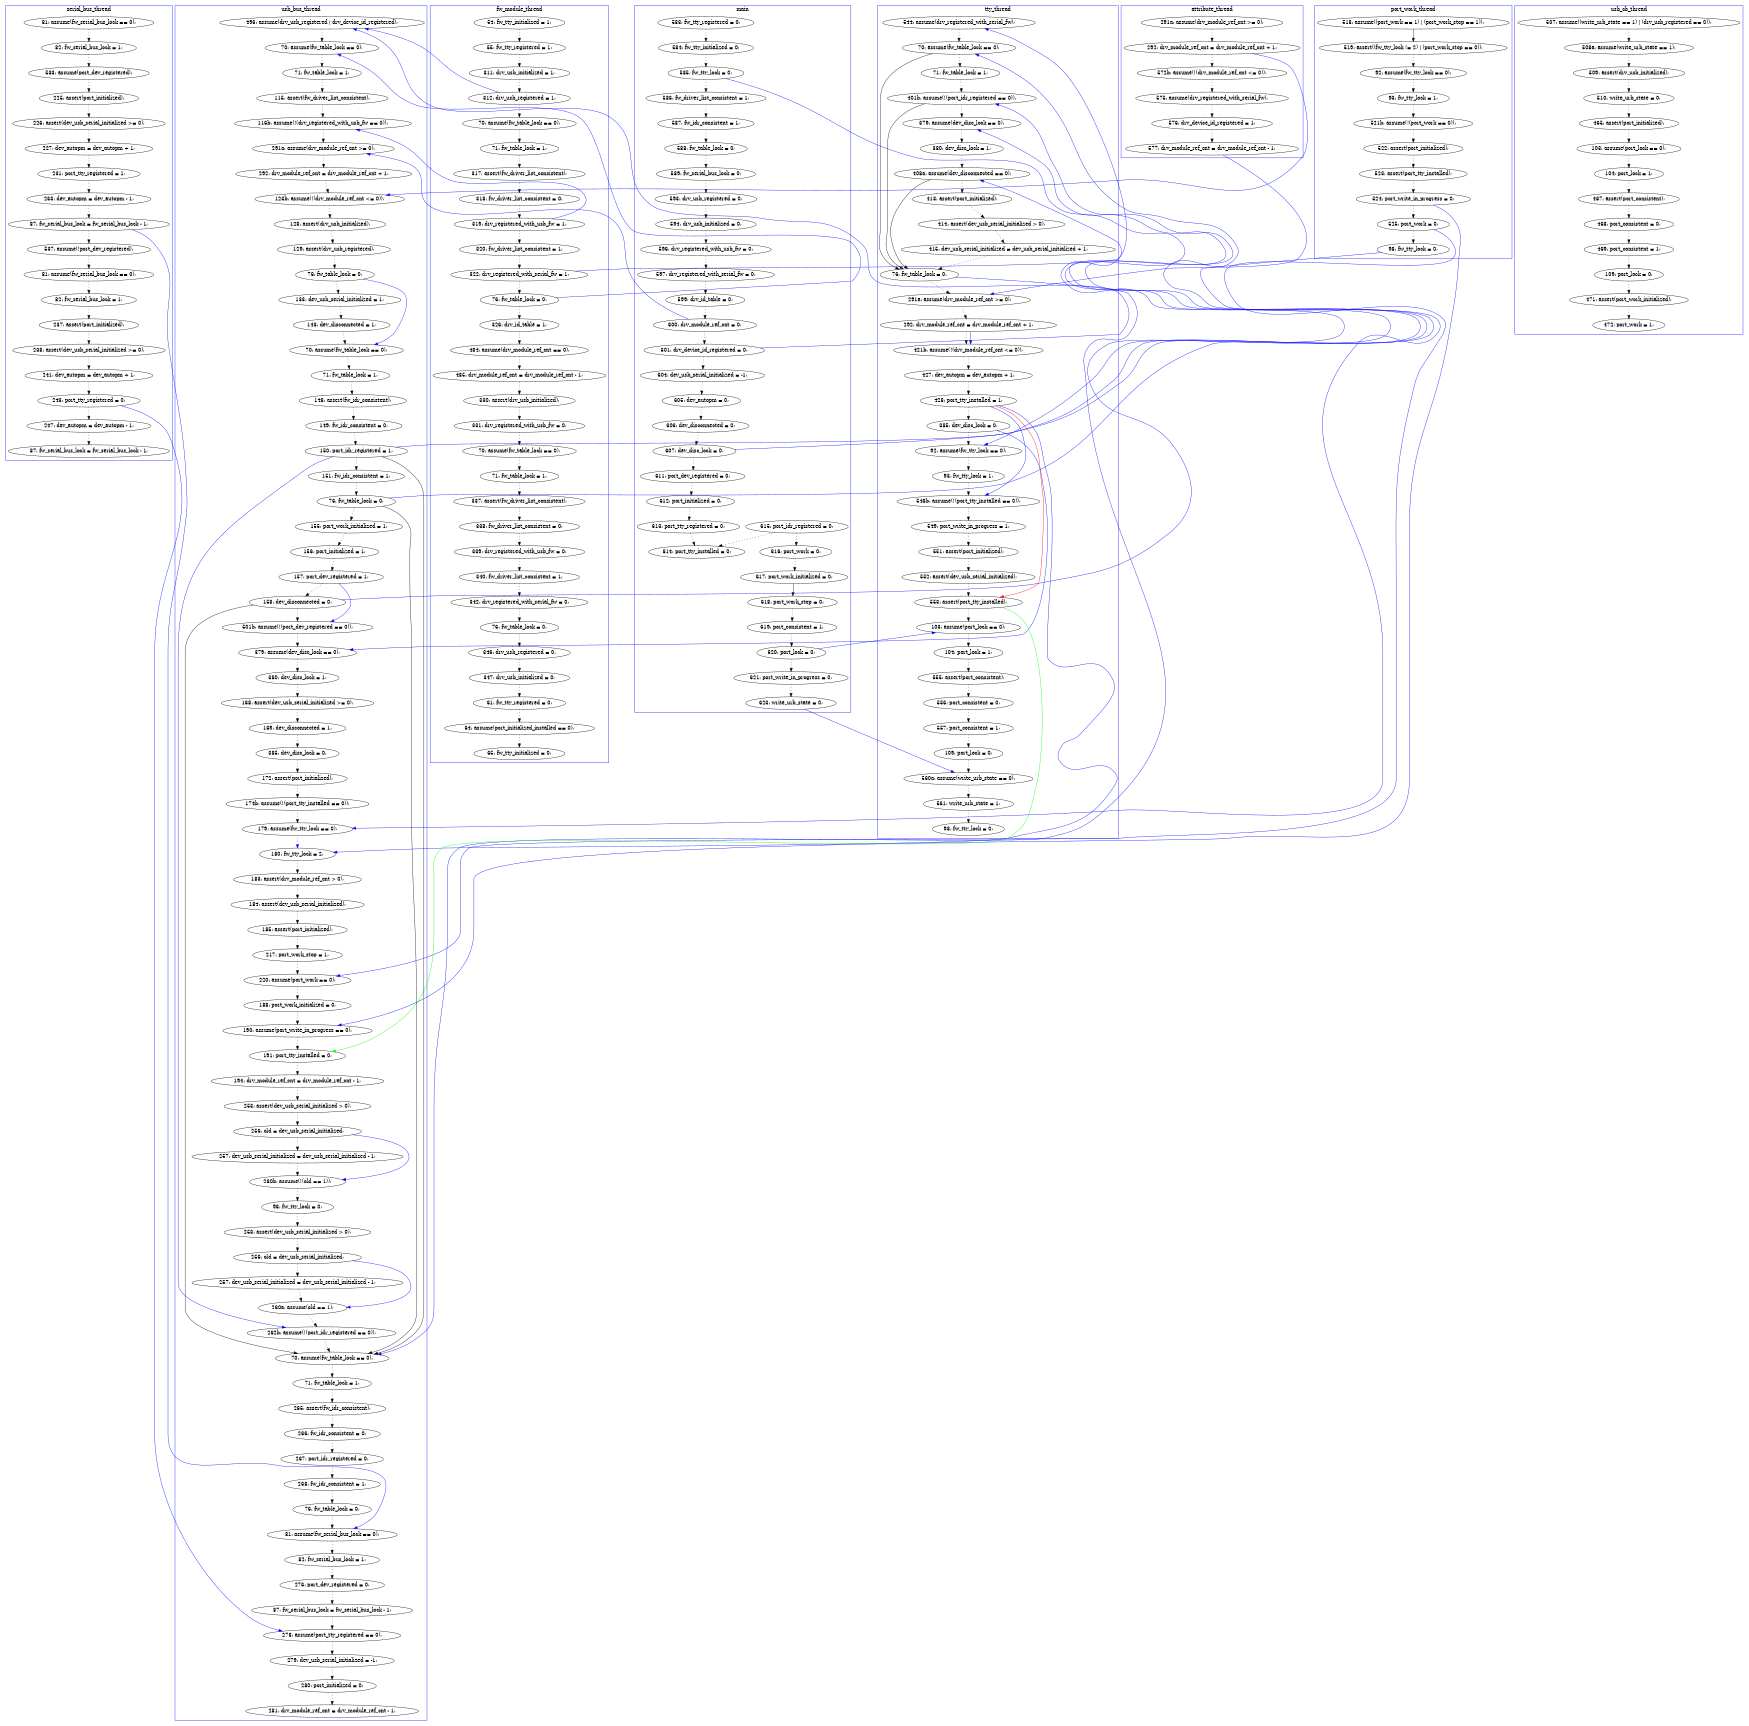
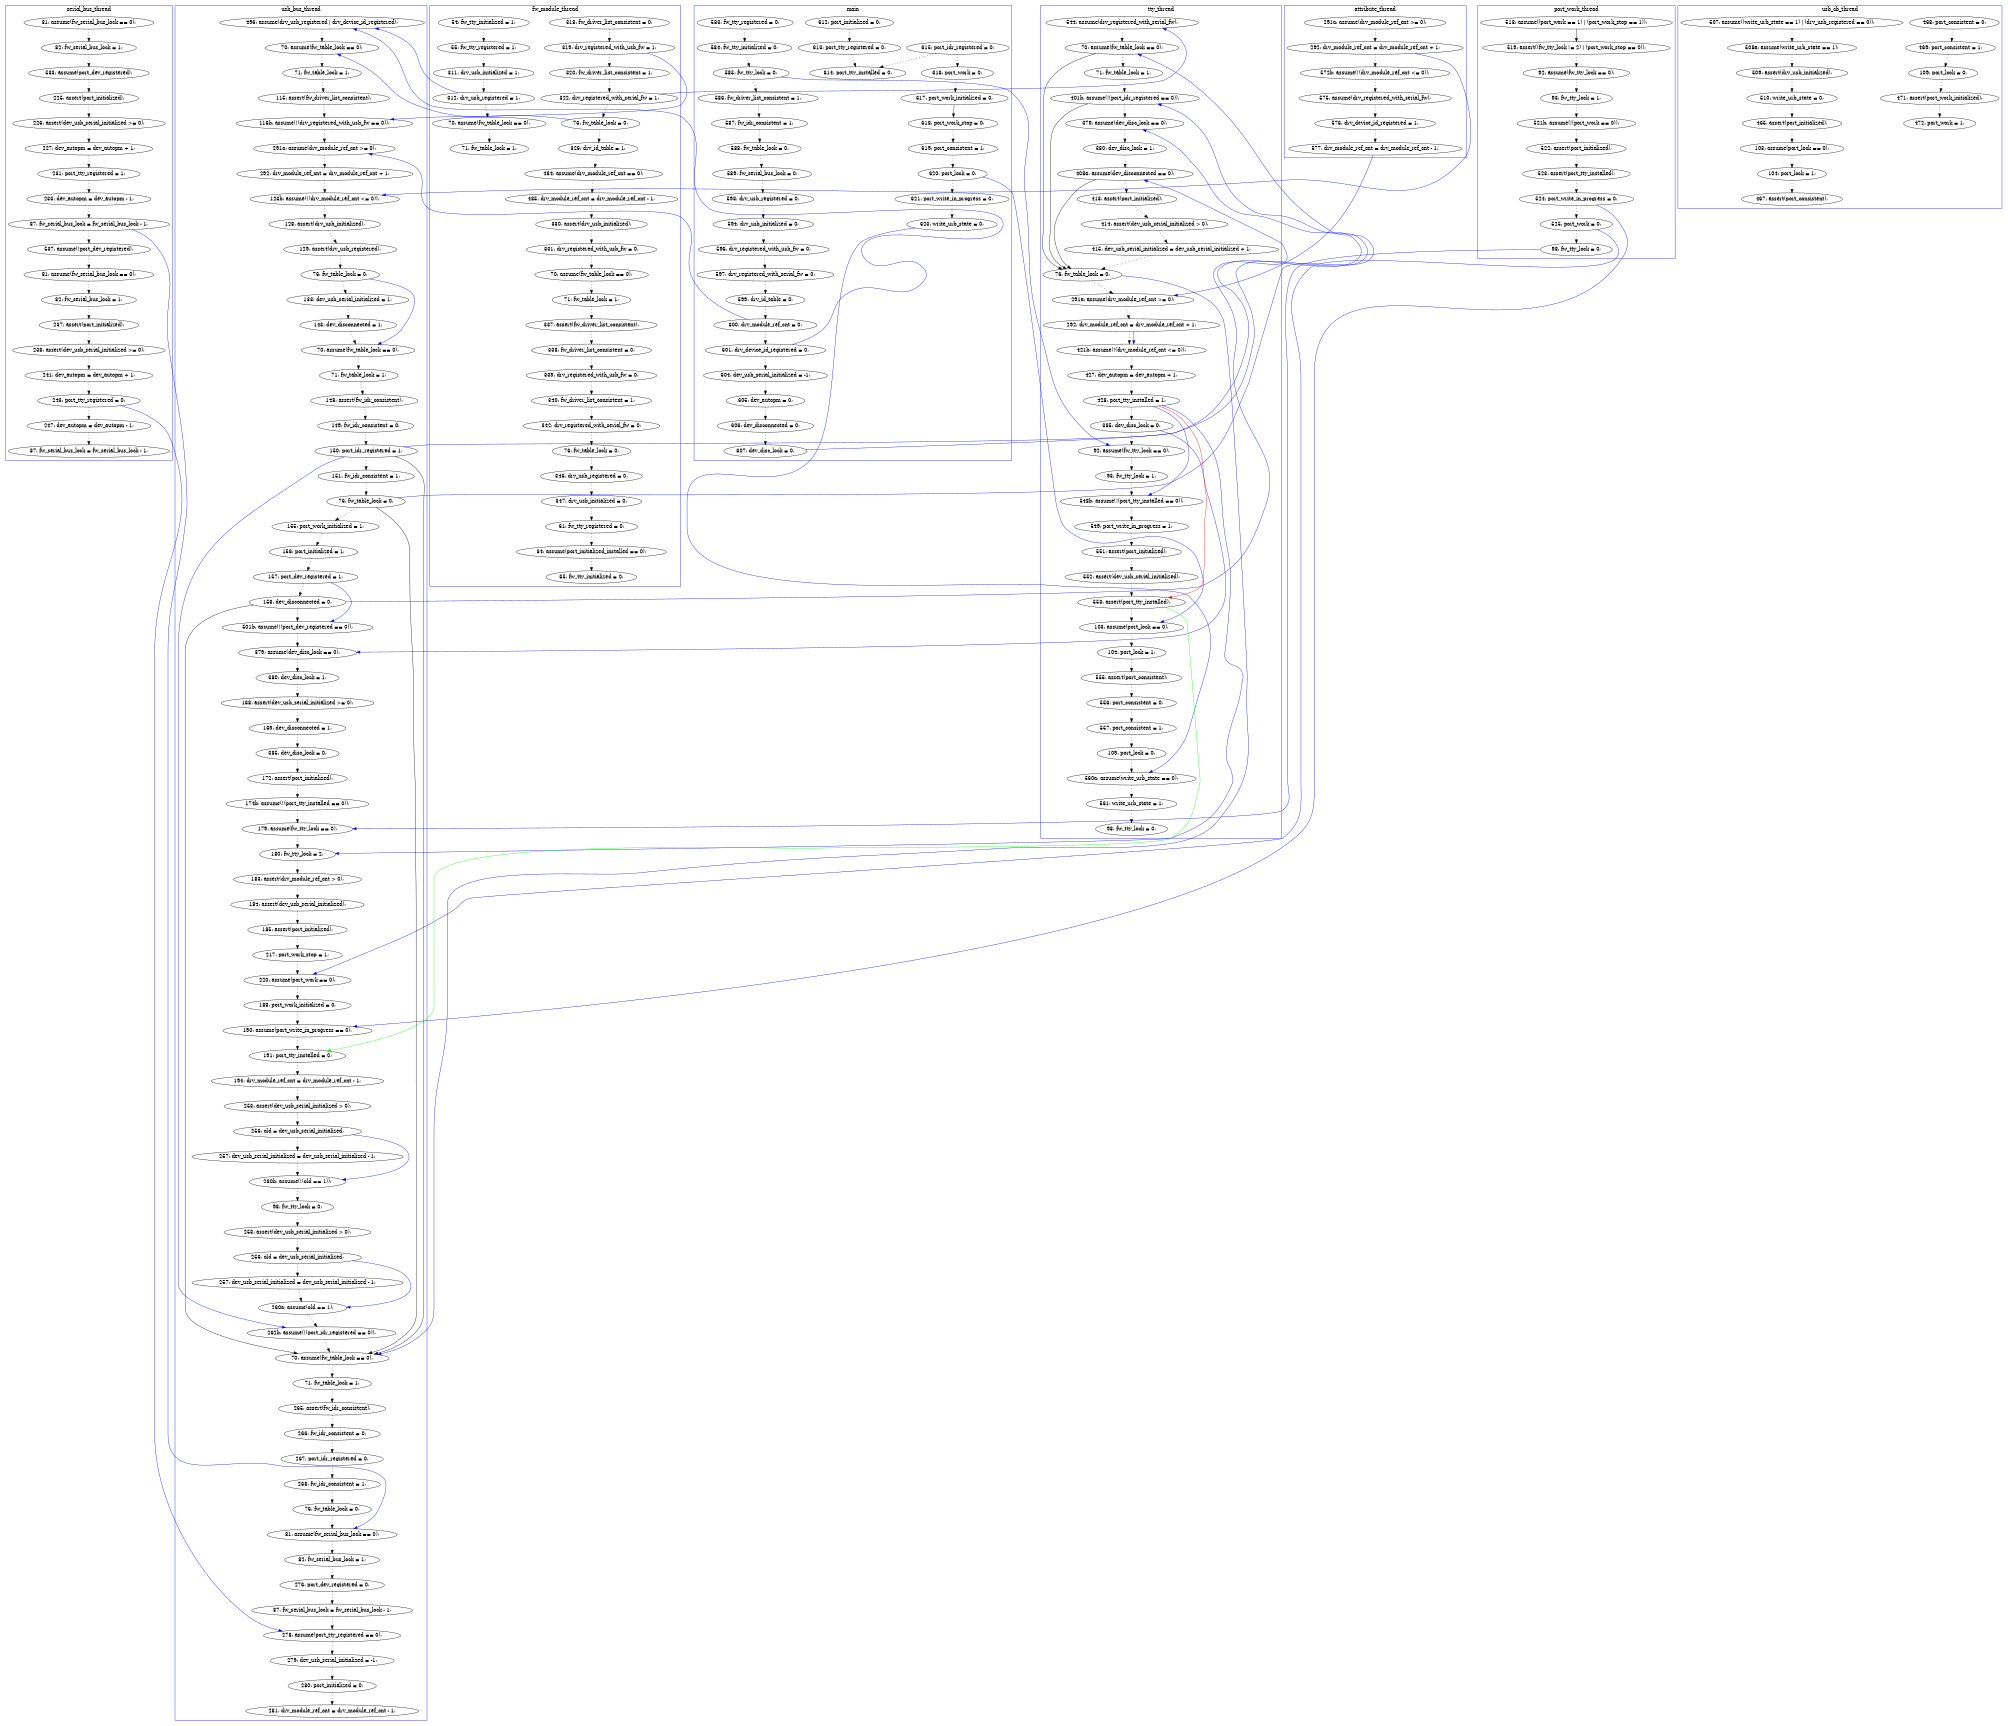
node "317: assert(fw_driver_list_consistent);": removed
edge "467: assert(port_consistent);" -> "468: port_consistent = 0;": removed
node "611: port_dev_registered = 0;": removed
edge "179: assume(fw_tty_lock == 0);" -> "180: fw_tty_lock = 2;": color Blue -> black
